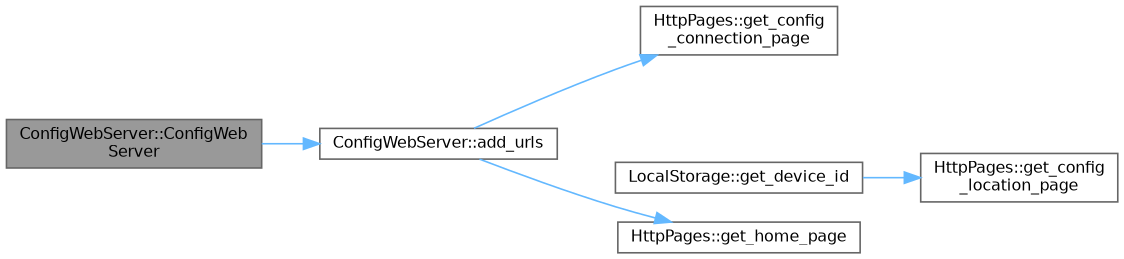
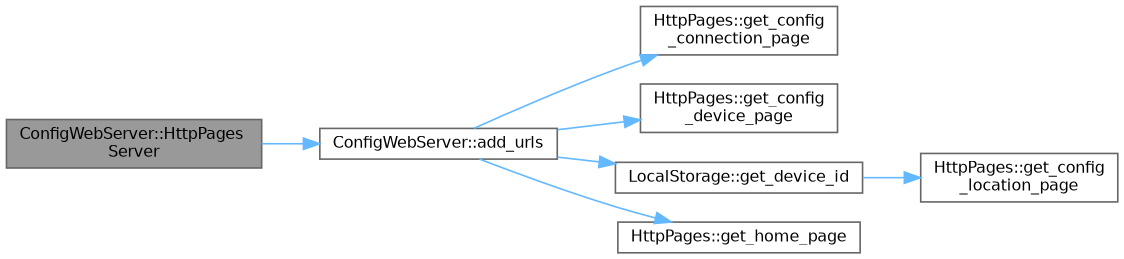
node "HttpPages::get_config _device_page": added
node "ConfigWebServer::ConfigWeb Server": label "ConfigWebServer::ConfigWeb Server" -> "ConfigWebServer::HttpPages Server"
edge "ConfigWebServer::add_urls" -> "LocalStorage::get_device_id": added
